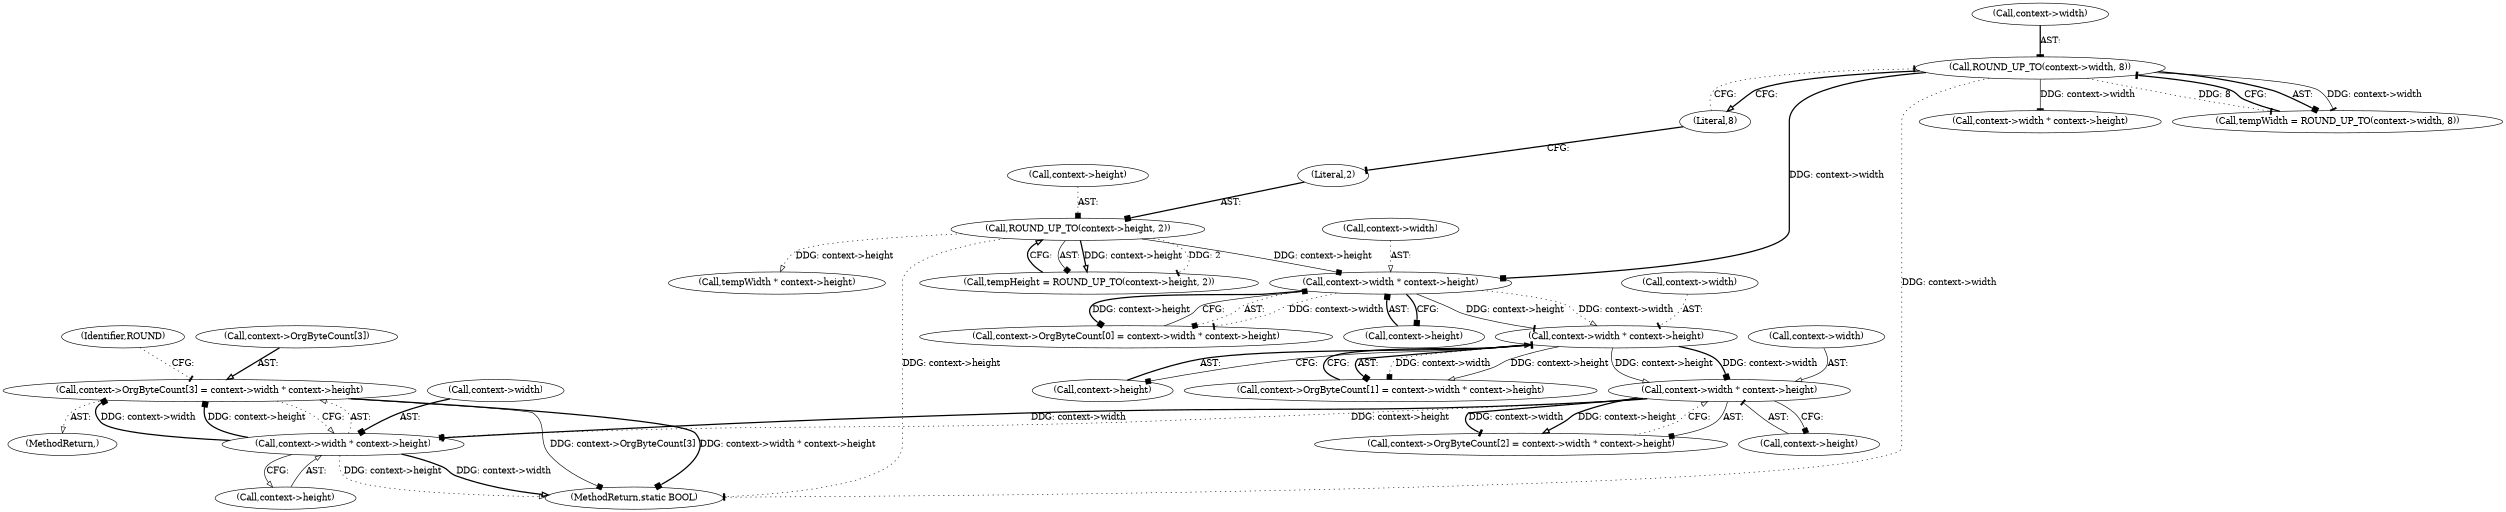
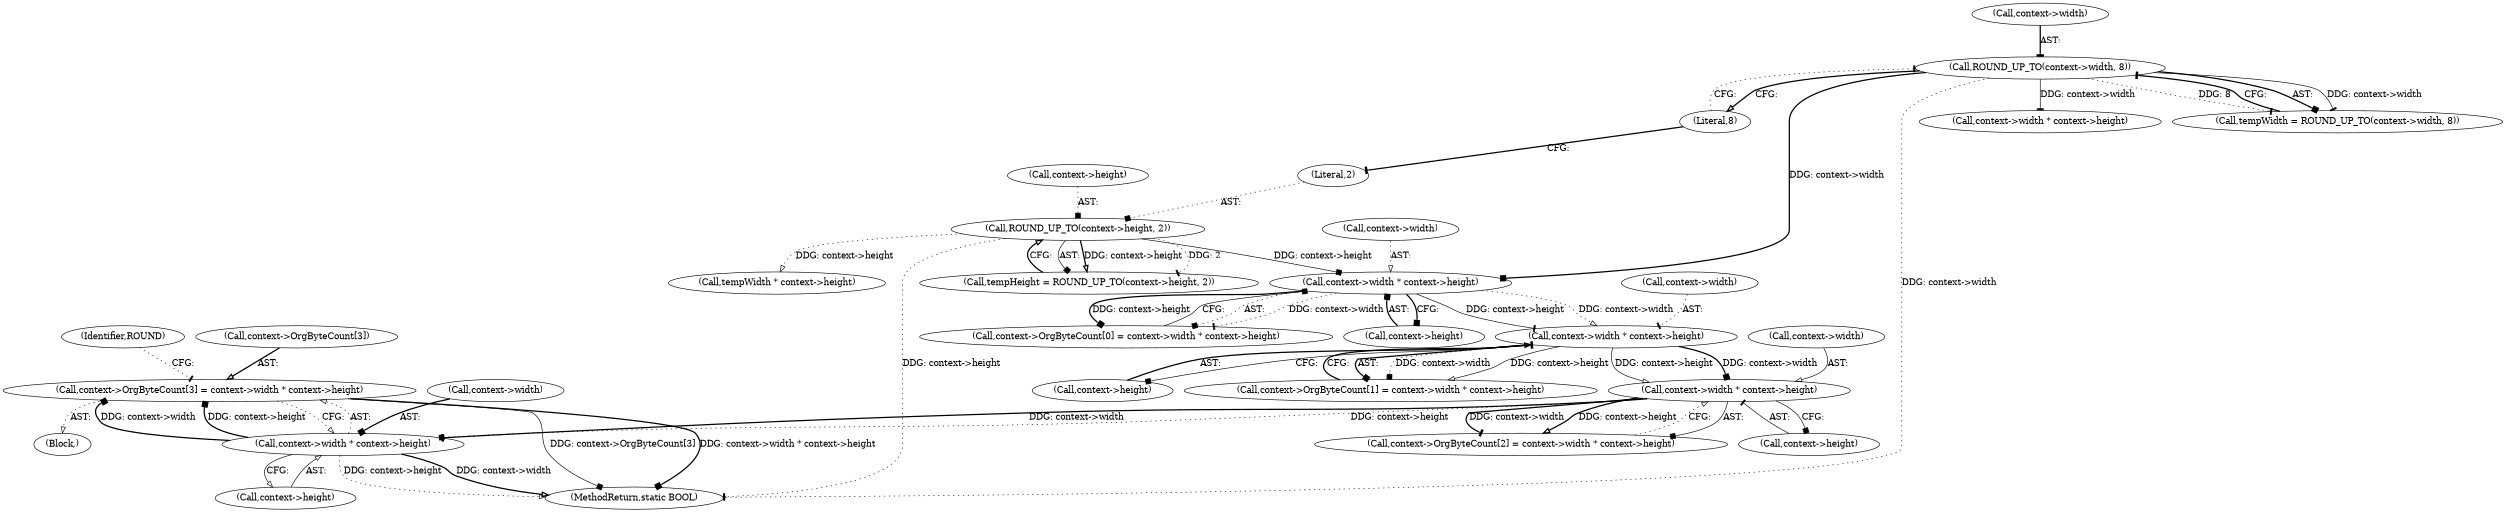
edge "(Literal,2)" -> "(Call,ROUND_UP_TO(context->height, 2))": style bold -> dotted
node "(MethodReturn,)": label "(MethodReturn,)" -> "(Block,)"
